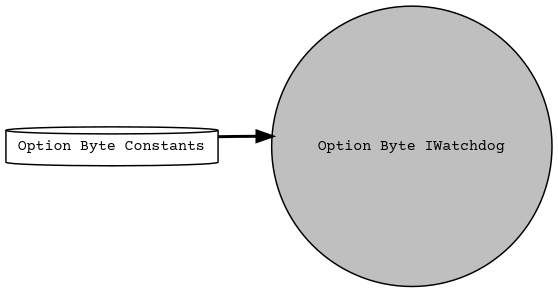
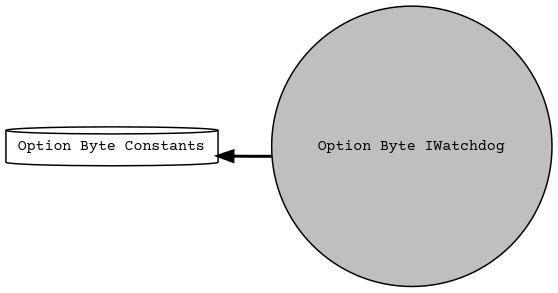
edge "Option Byte Constants" -> "Option Byte IWatchdog": reversed
